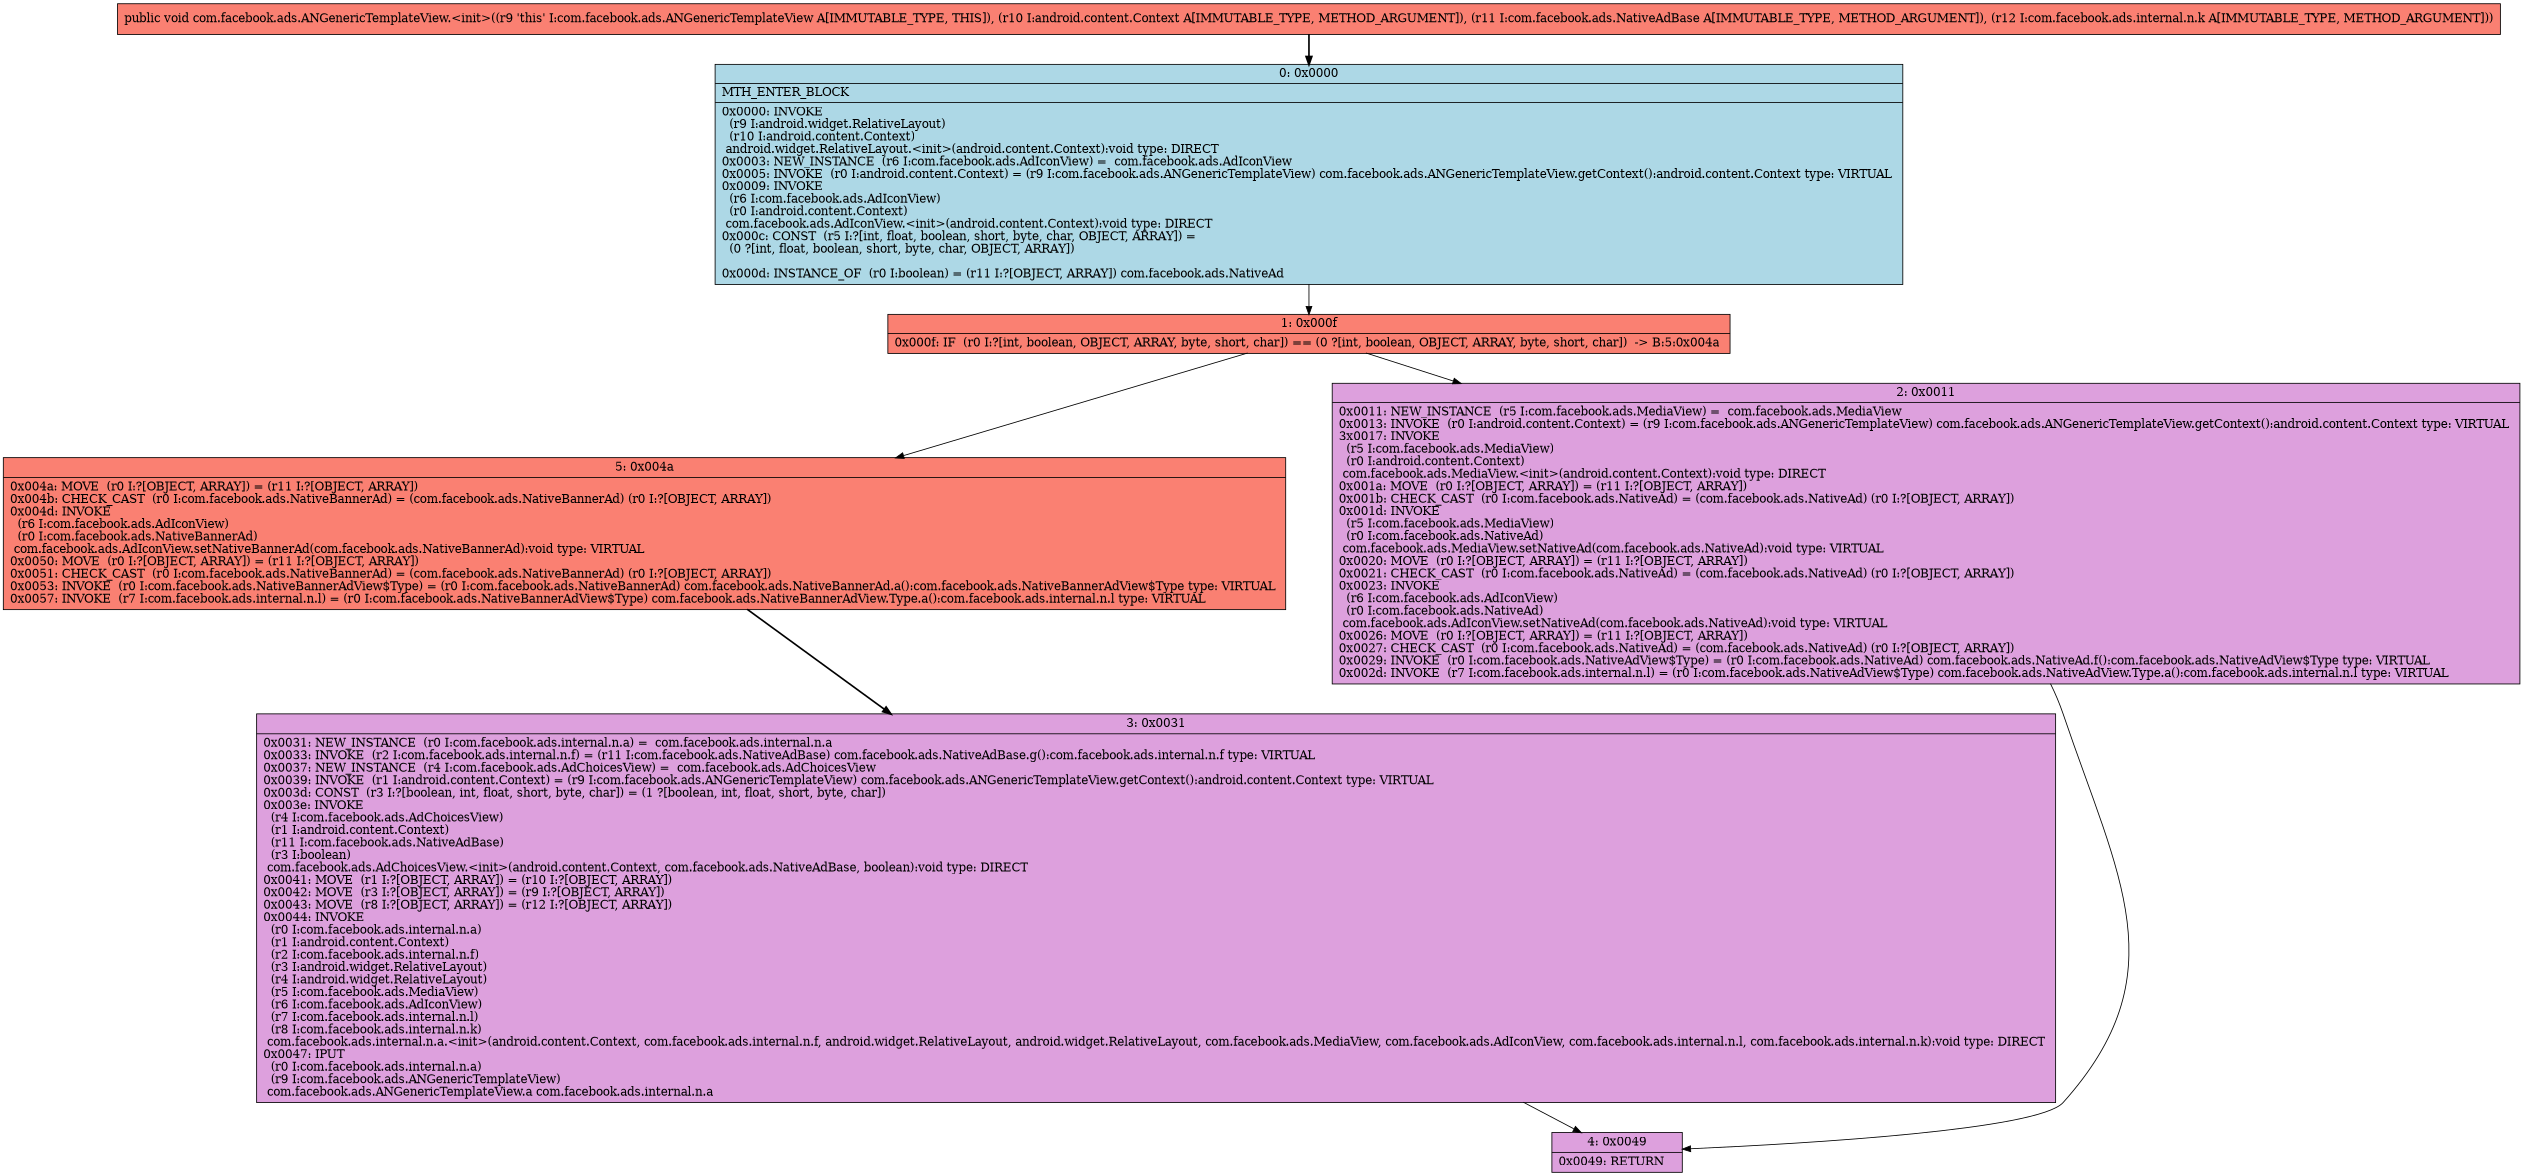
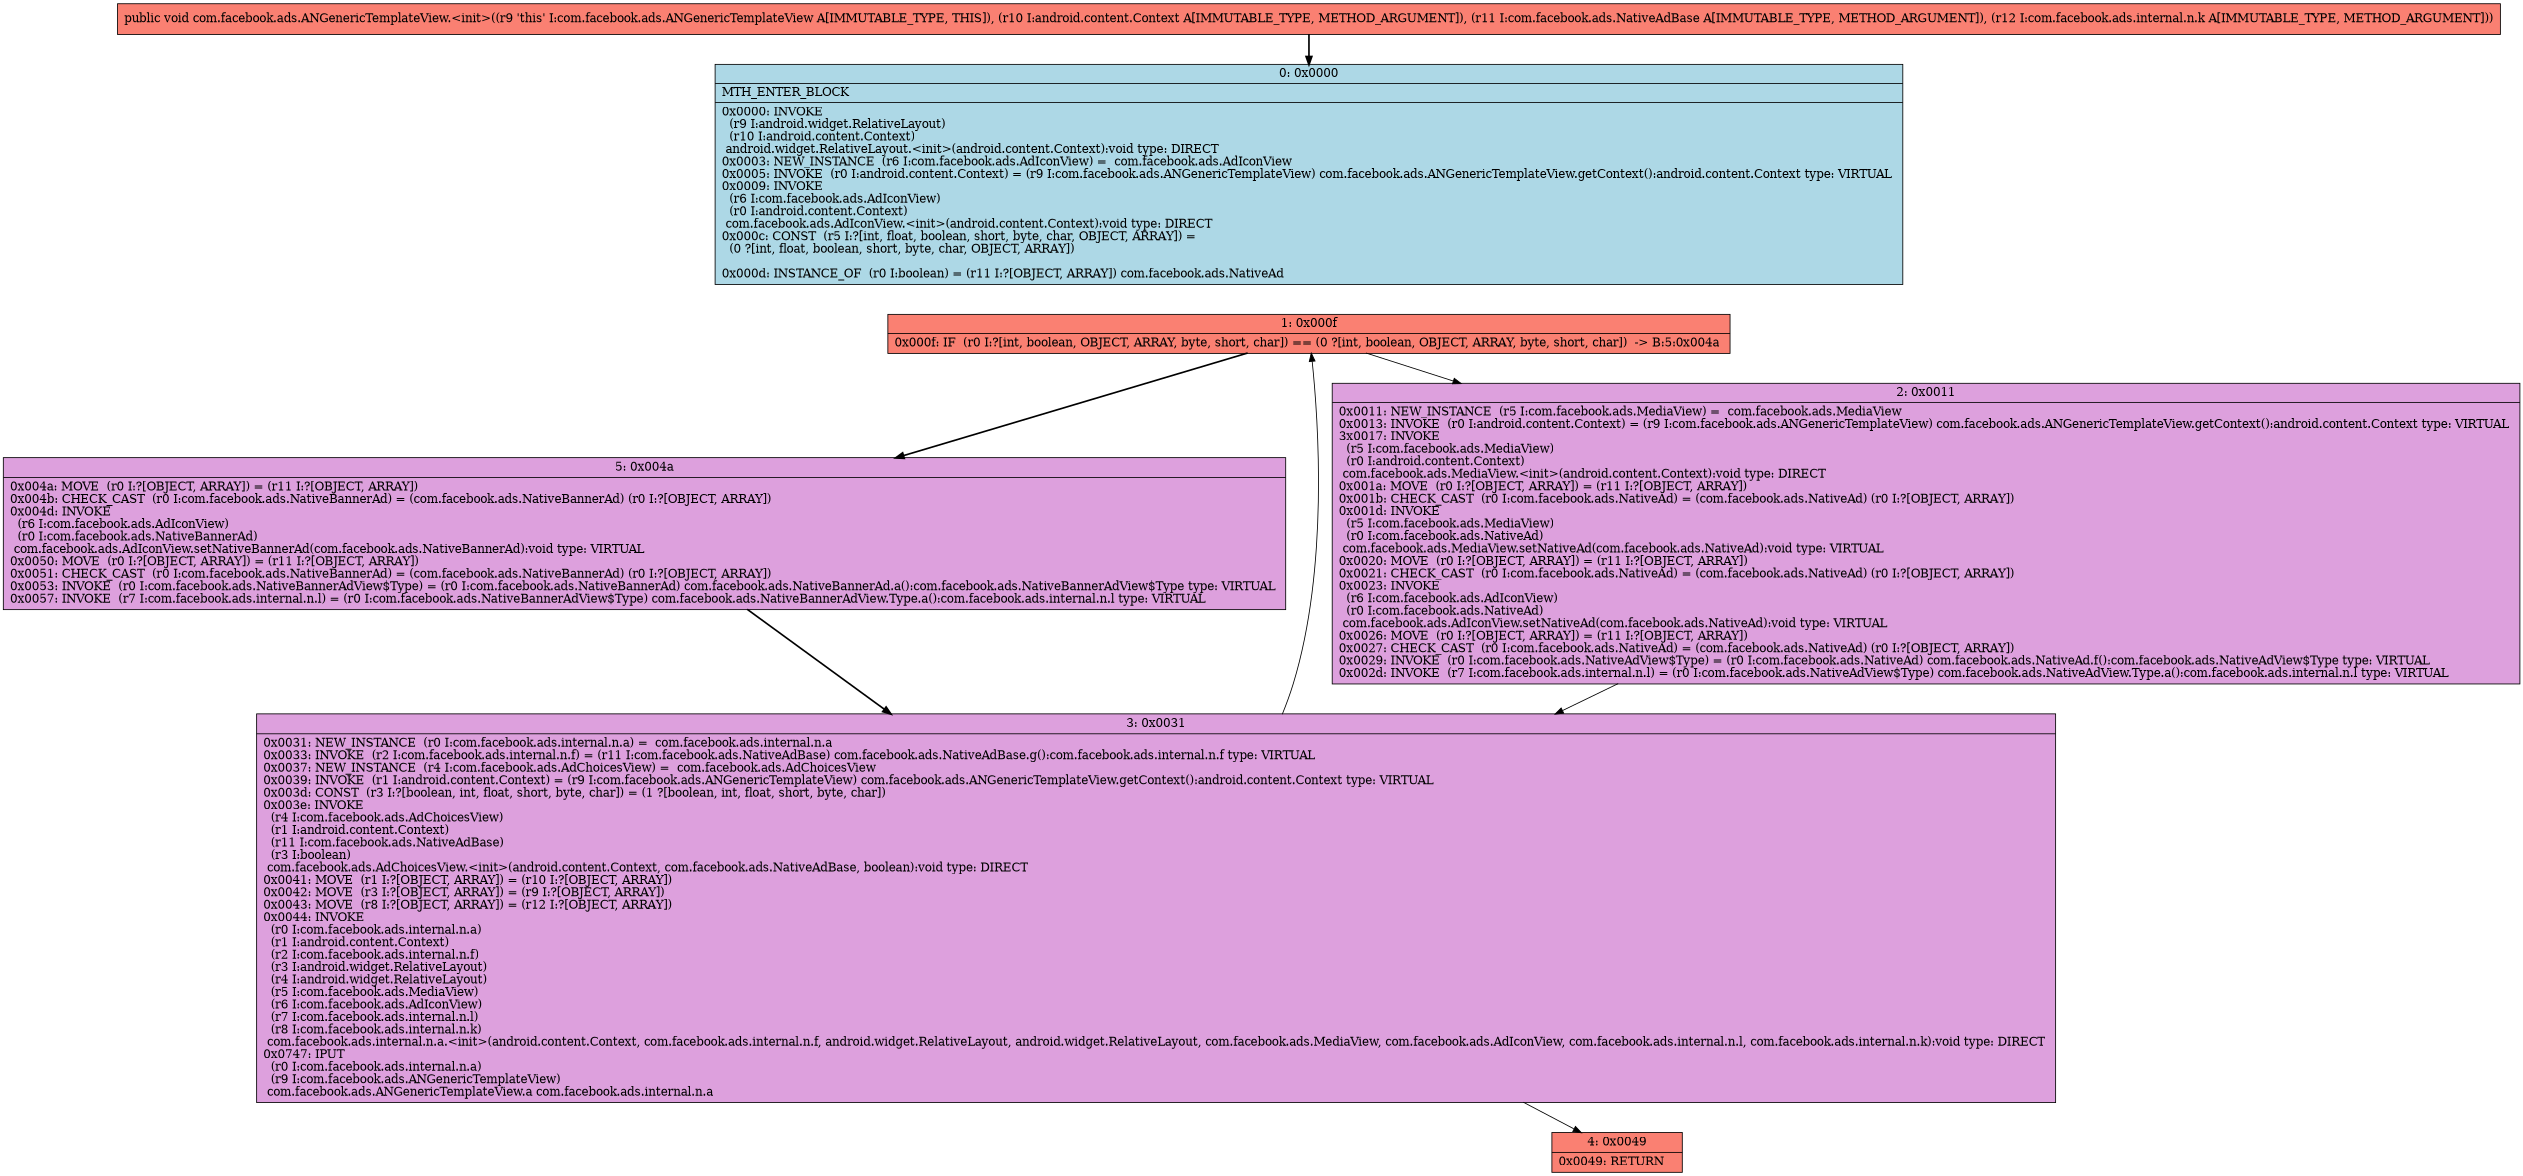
edge "0: 0x0000" -> "1: 0x000f": now "3: 0x0031" -> "1: 0x000f"
edge "1: 0x000f" -> "5: 0x004a": style solid -> bold
node "5: 0x004a": fillcolor salmon -> plum
node "3: 0x0031": text "0x0047: IPUT" -> "0x0747: IPUT"
edge "2: 0x0011" -> "4: 0x0049": now "2: 0x0011" -> "3: 0x0031"
node "4: 0x0049": fillcolor plum -> salmon
